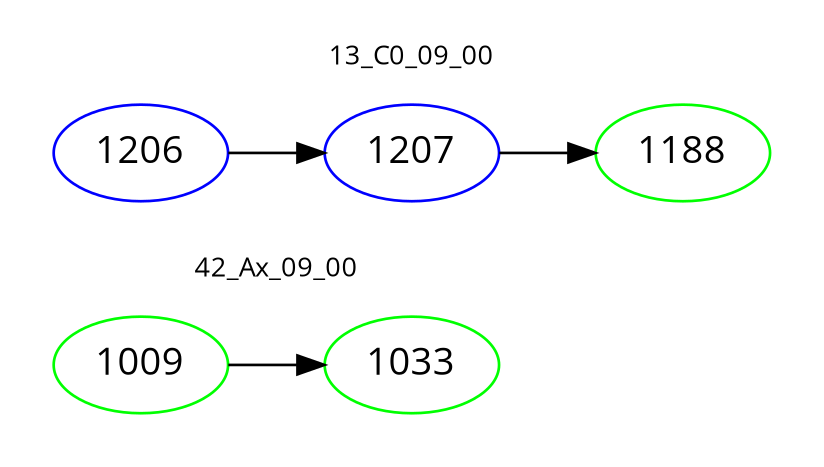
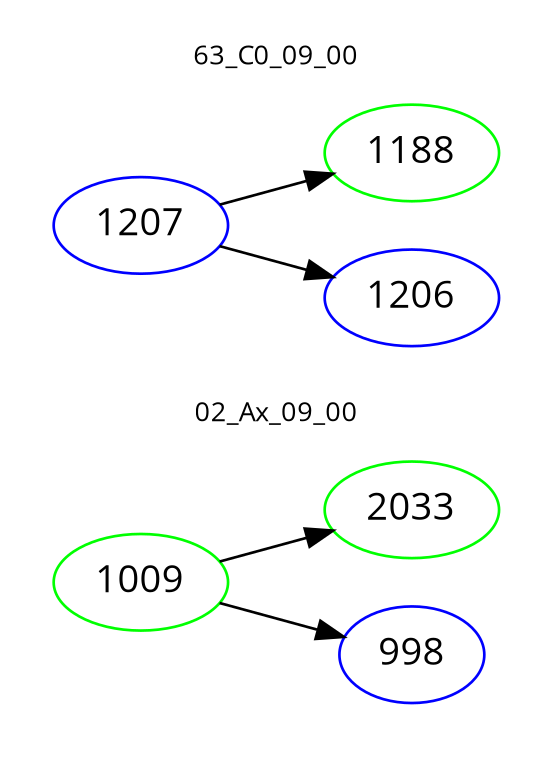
cluster "13_C0_09_00": label "13_C0_09_00" -> "63_C0_09_00"
edge "1206" -> "1207": reversed
cluster "42_Ax_09_00": label "42_Ax_09_00" -> "02_Ax_09_00"
node "1033": label "1033" -> "2033"
node "998": added
